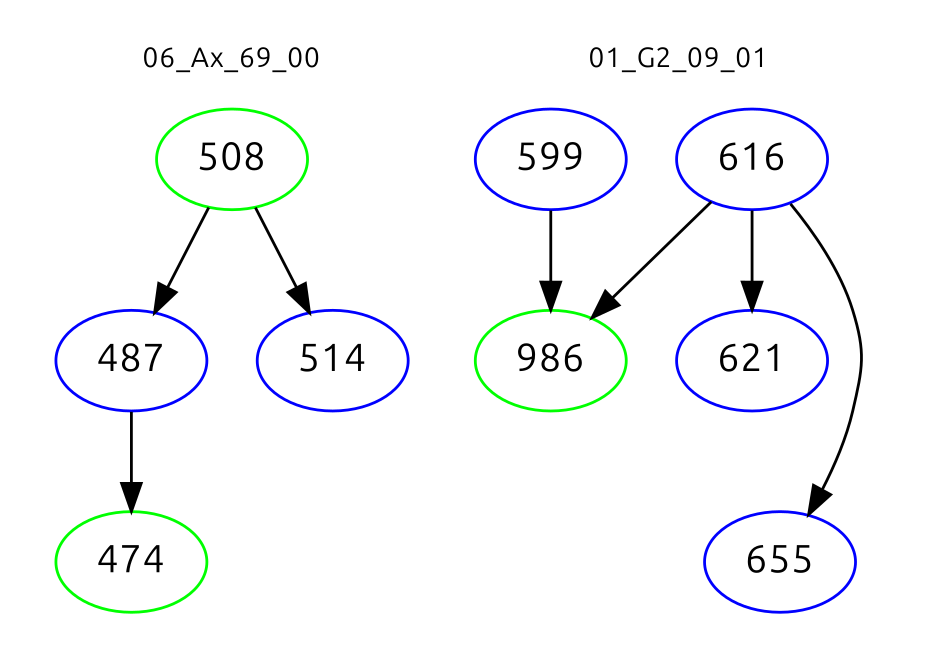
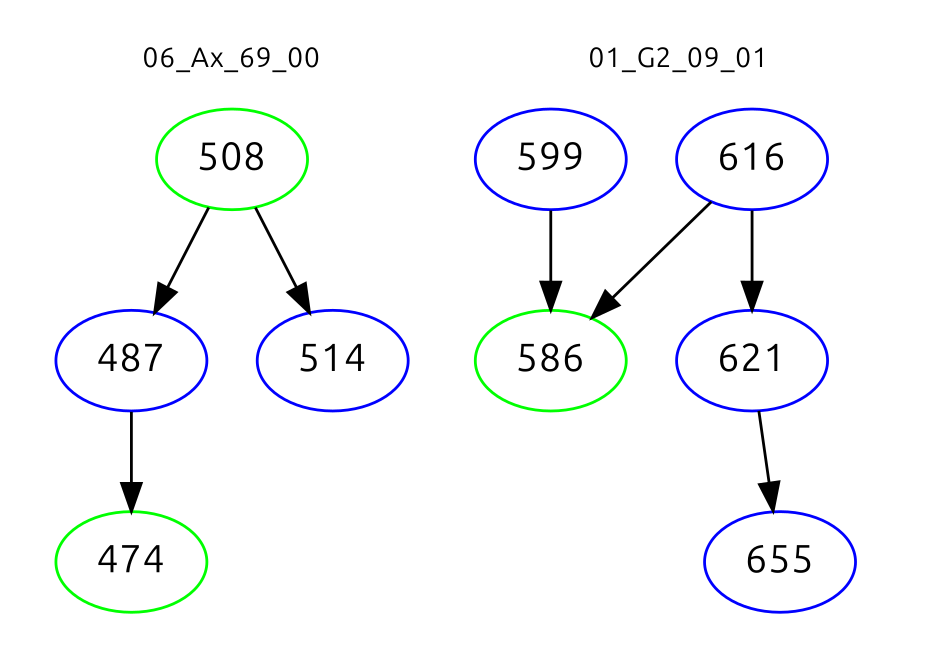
edge "616" -> "655": now "621" -> "655"
node "986": label "986" -> "586"
